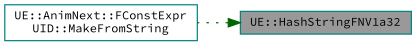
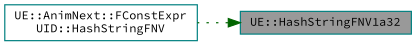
node "UE::AnimNext::FConstExpr UID::MakeFromString": label "UE::AnimNext::FConstExpr UID::MakeFromString" -> "UE::AnimNext::FConstExpr UID::HashStringFNV"
